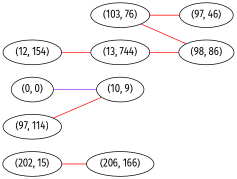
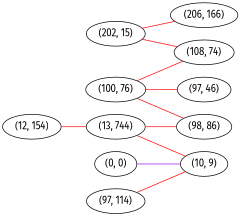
node "(103, 76)": label "(103, 76)" -> "(100, 76)"
node "(108, 74)": added
edge "(13, 744)" -- "(10, 9)": added
